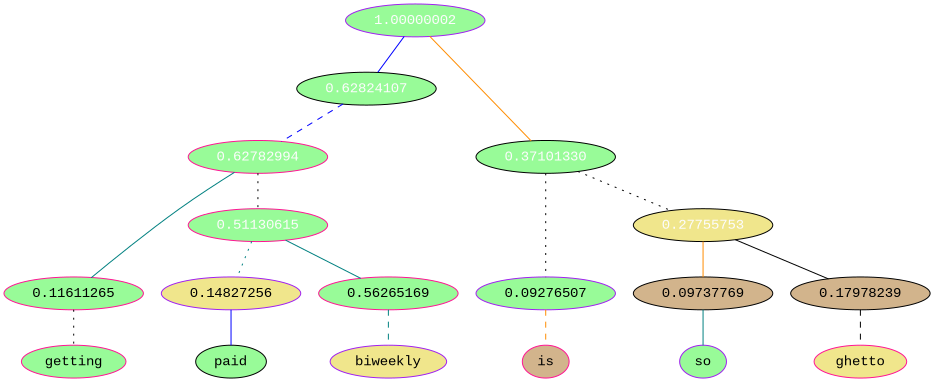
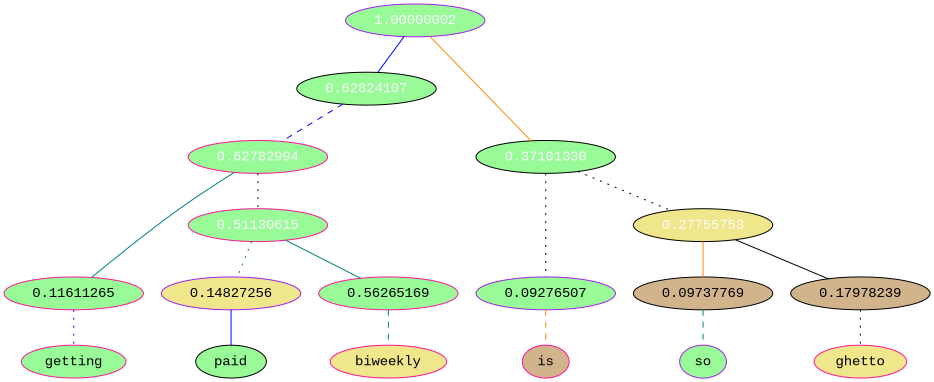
edge "0.11611265" -- "getting": color black -> blue
edge "0.09737769" -- "so": style solid -> dashed
edge "0.17978239" -- "ghetto": style dashed -> dotted
node "biweekly": color purple -> deeppink
